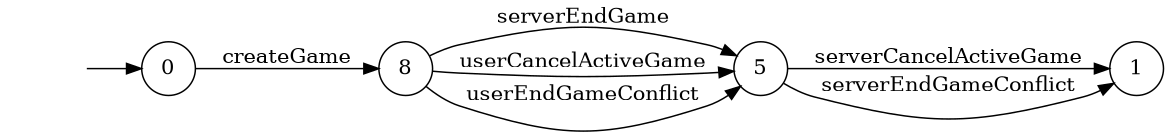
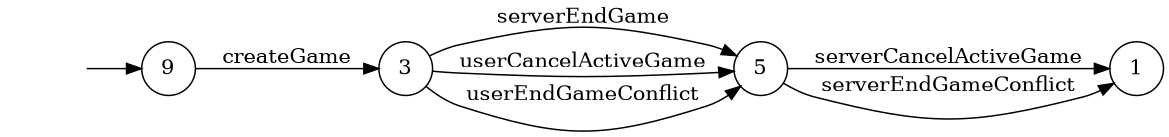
node "0": label "0" -> "9"
node "8": label "8" -> "3"
